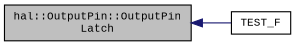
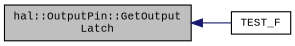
node "hal::OutputPin::OutputPin Latch": label "hal::OutputPin::OutputPin Latch" -> "hal::OutputPin::GetOutput Latch"
